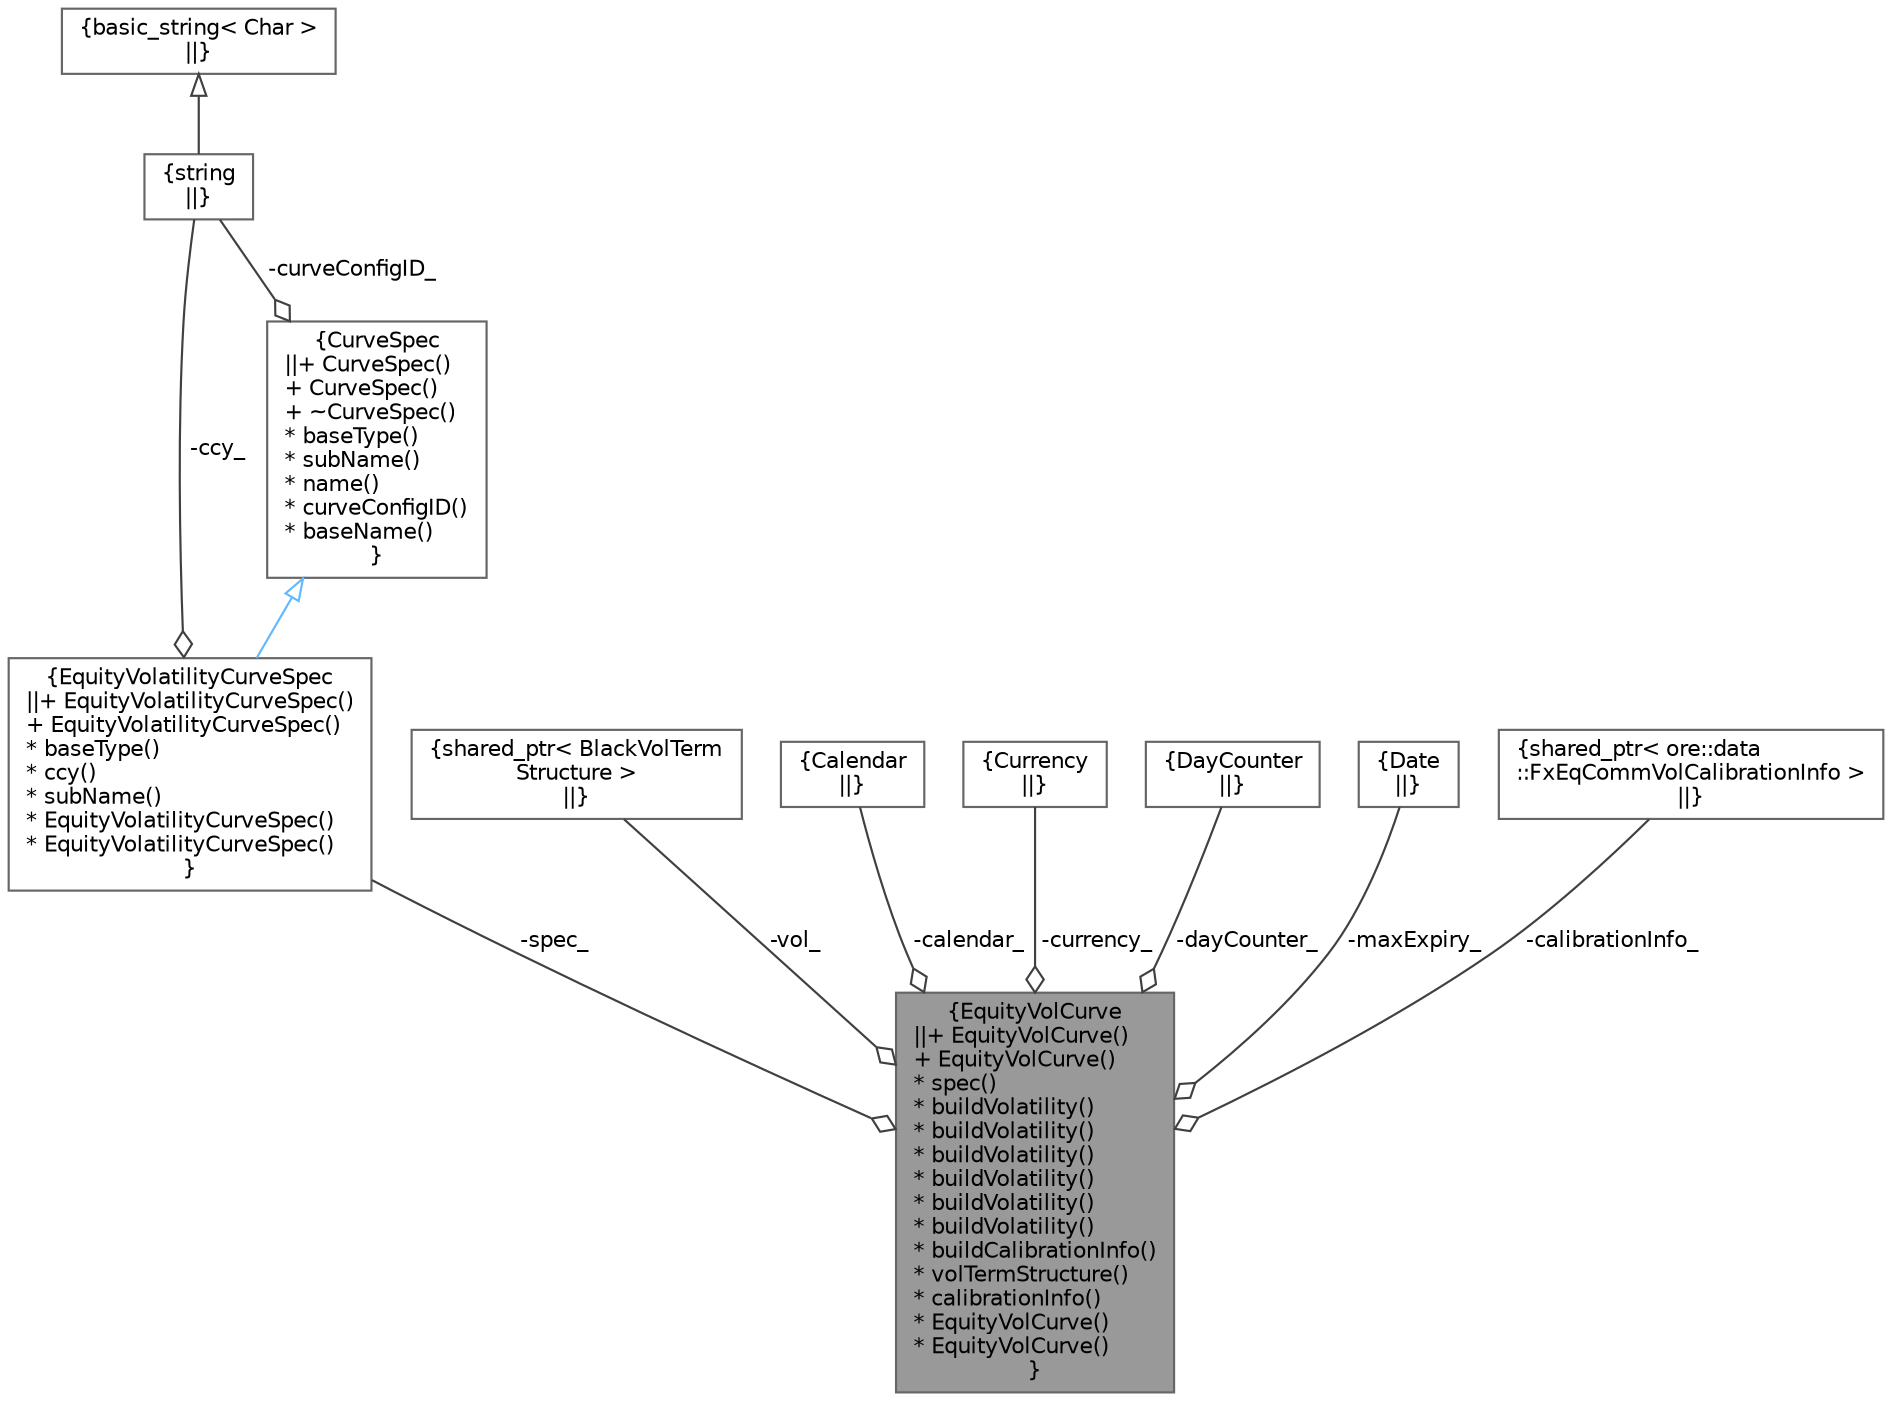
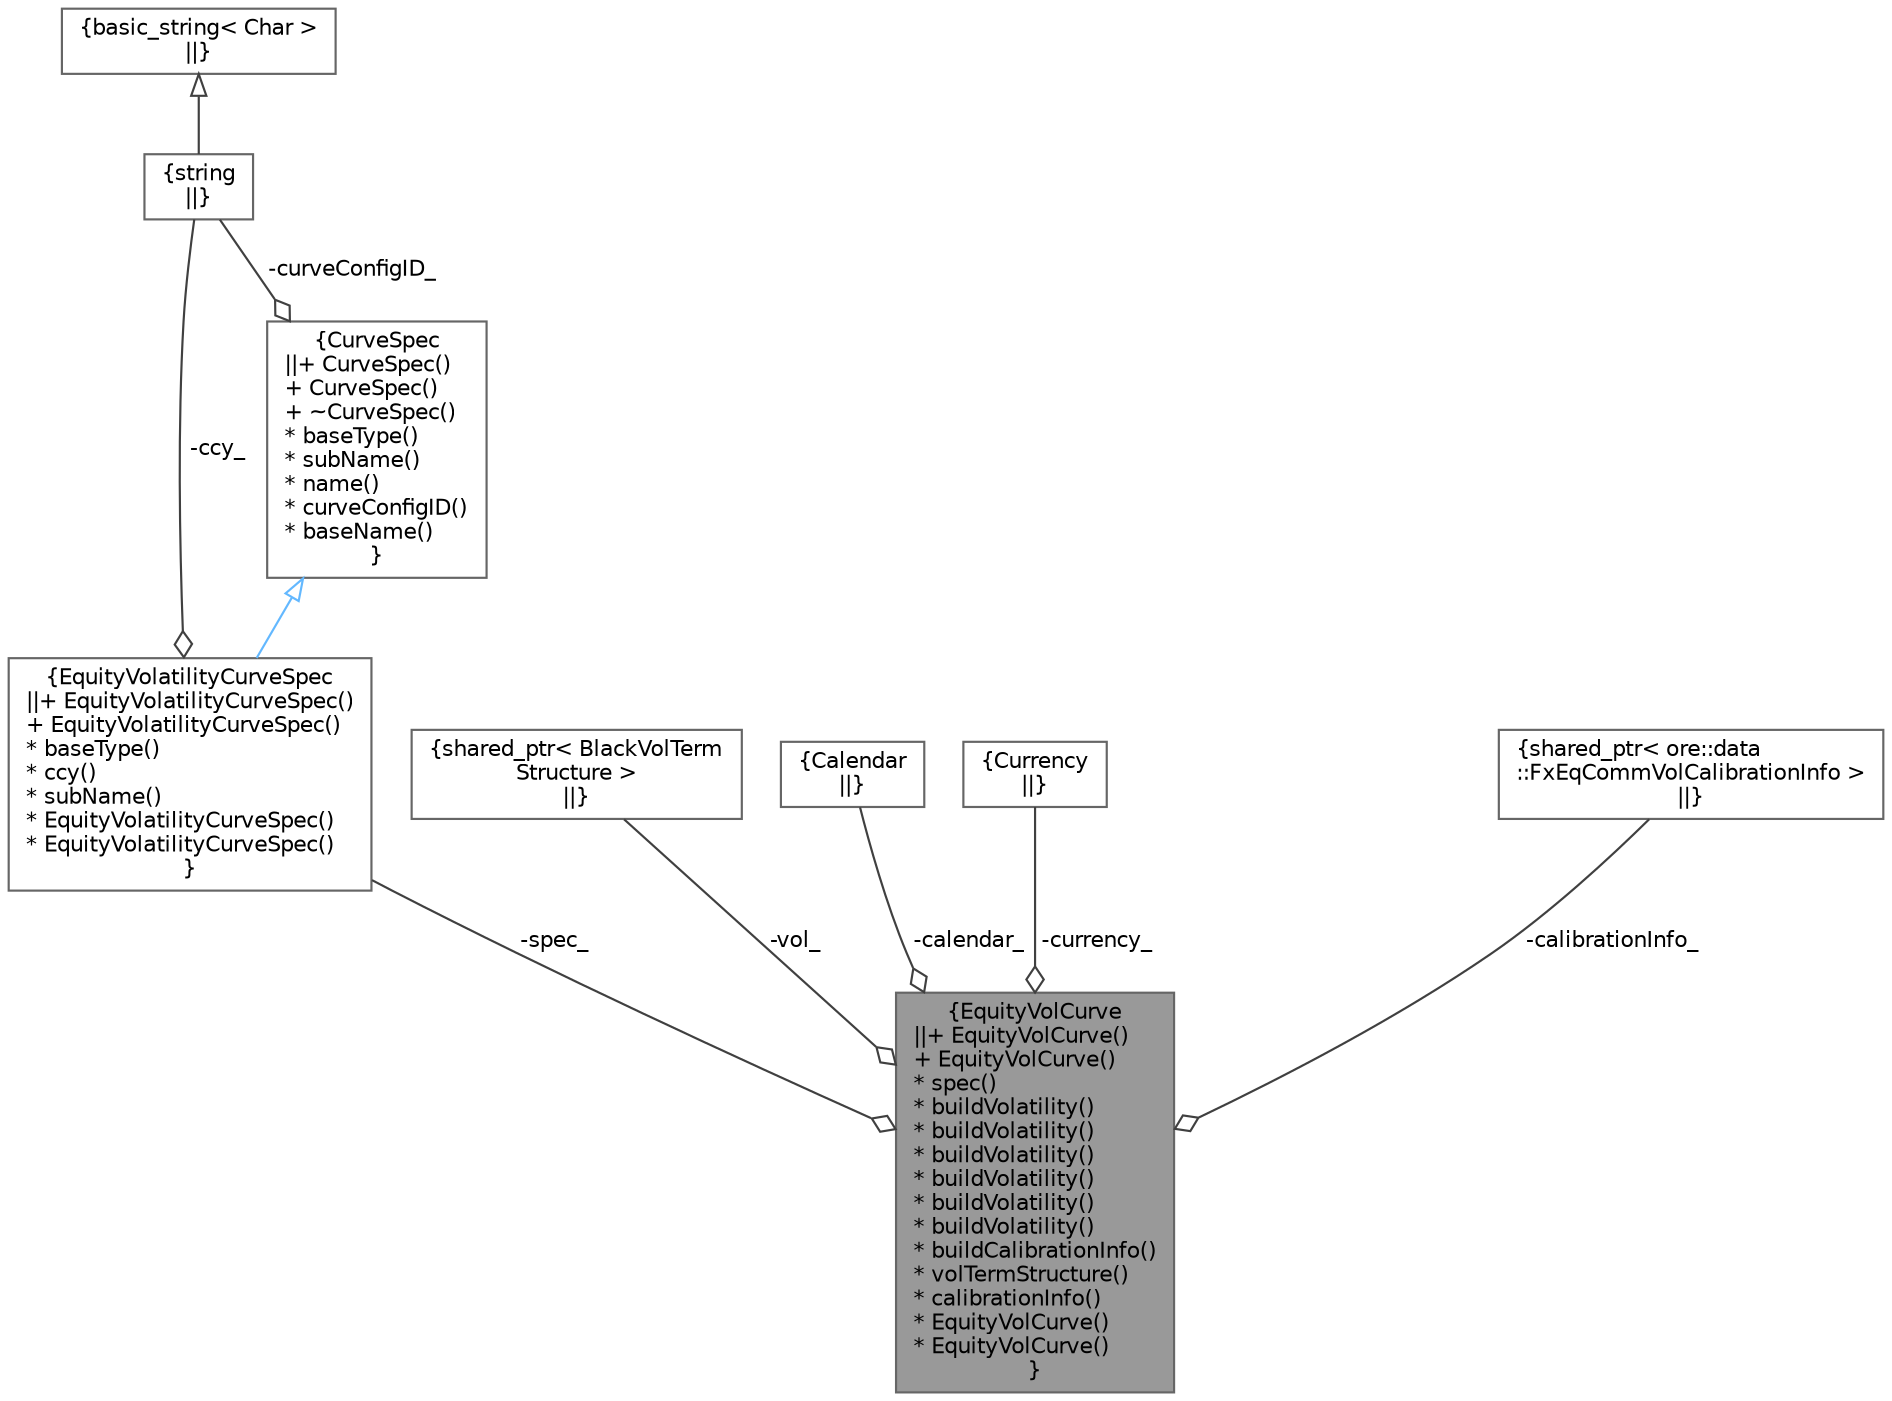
node "{DayCounter ||}": removed
node "{Date ||}": removed
